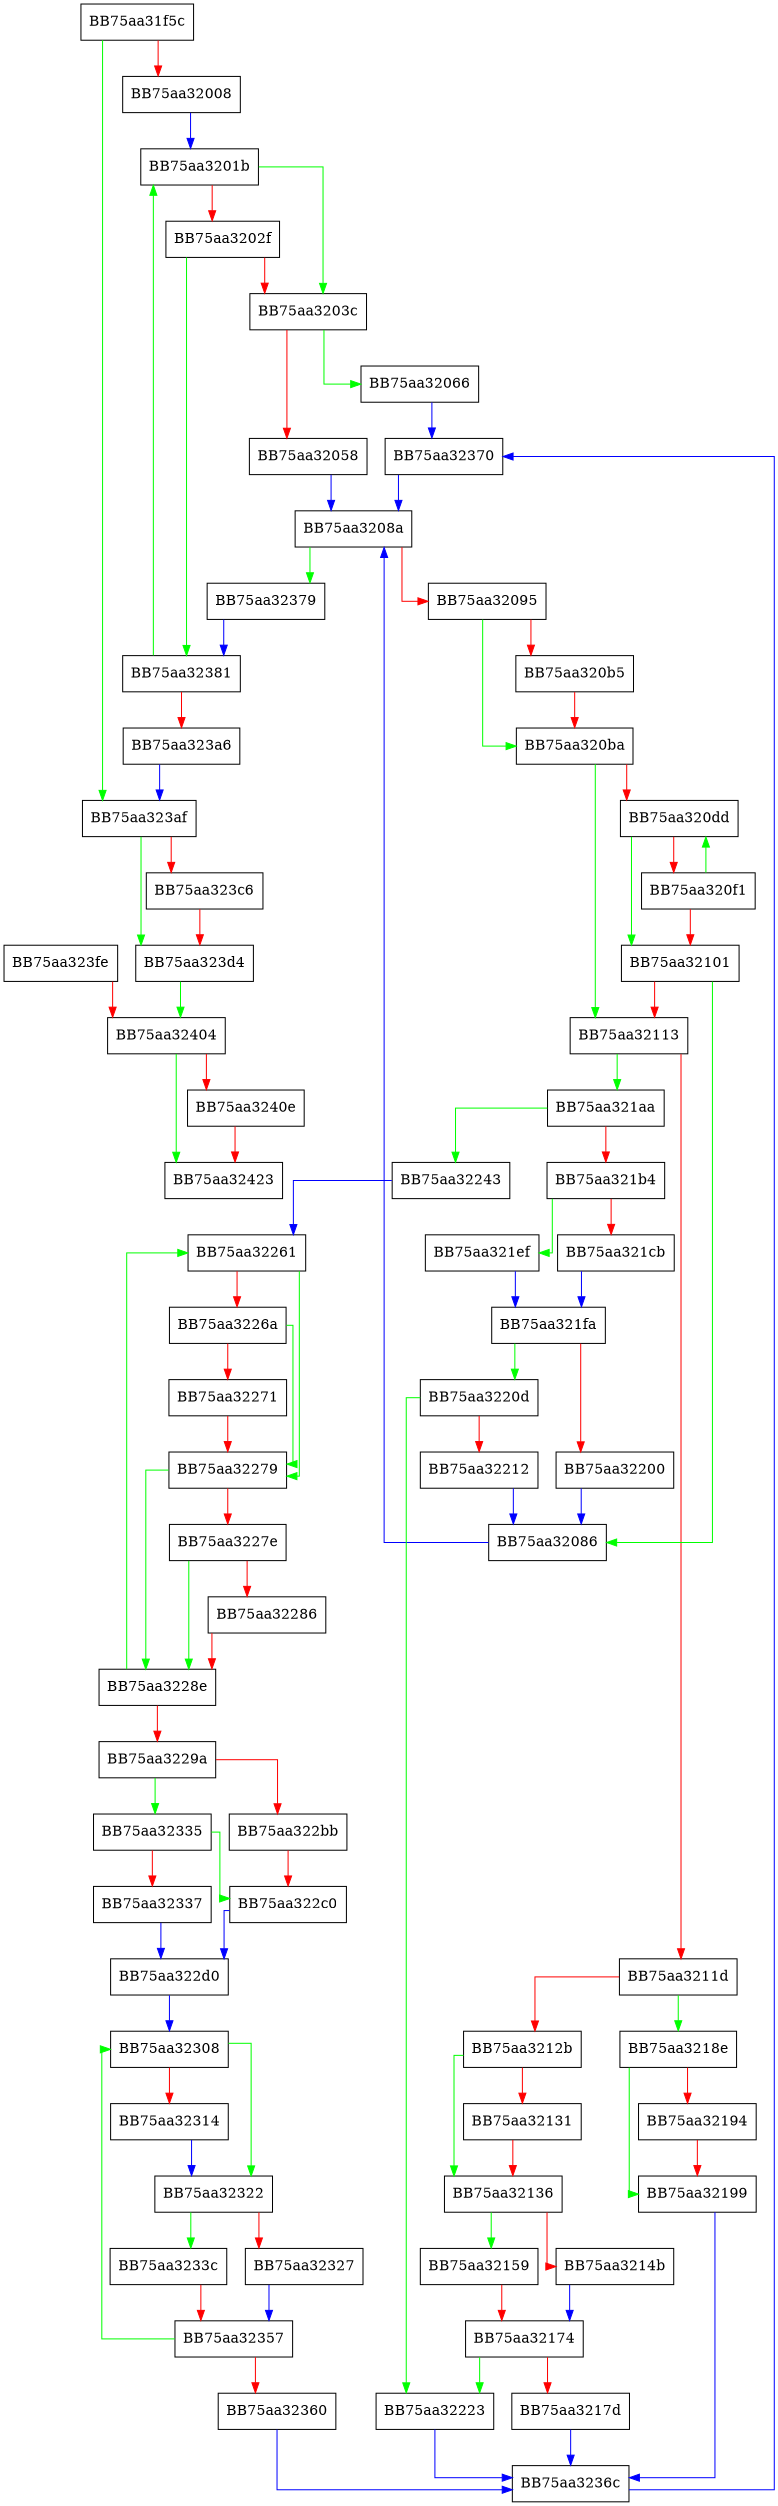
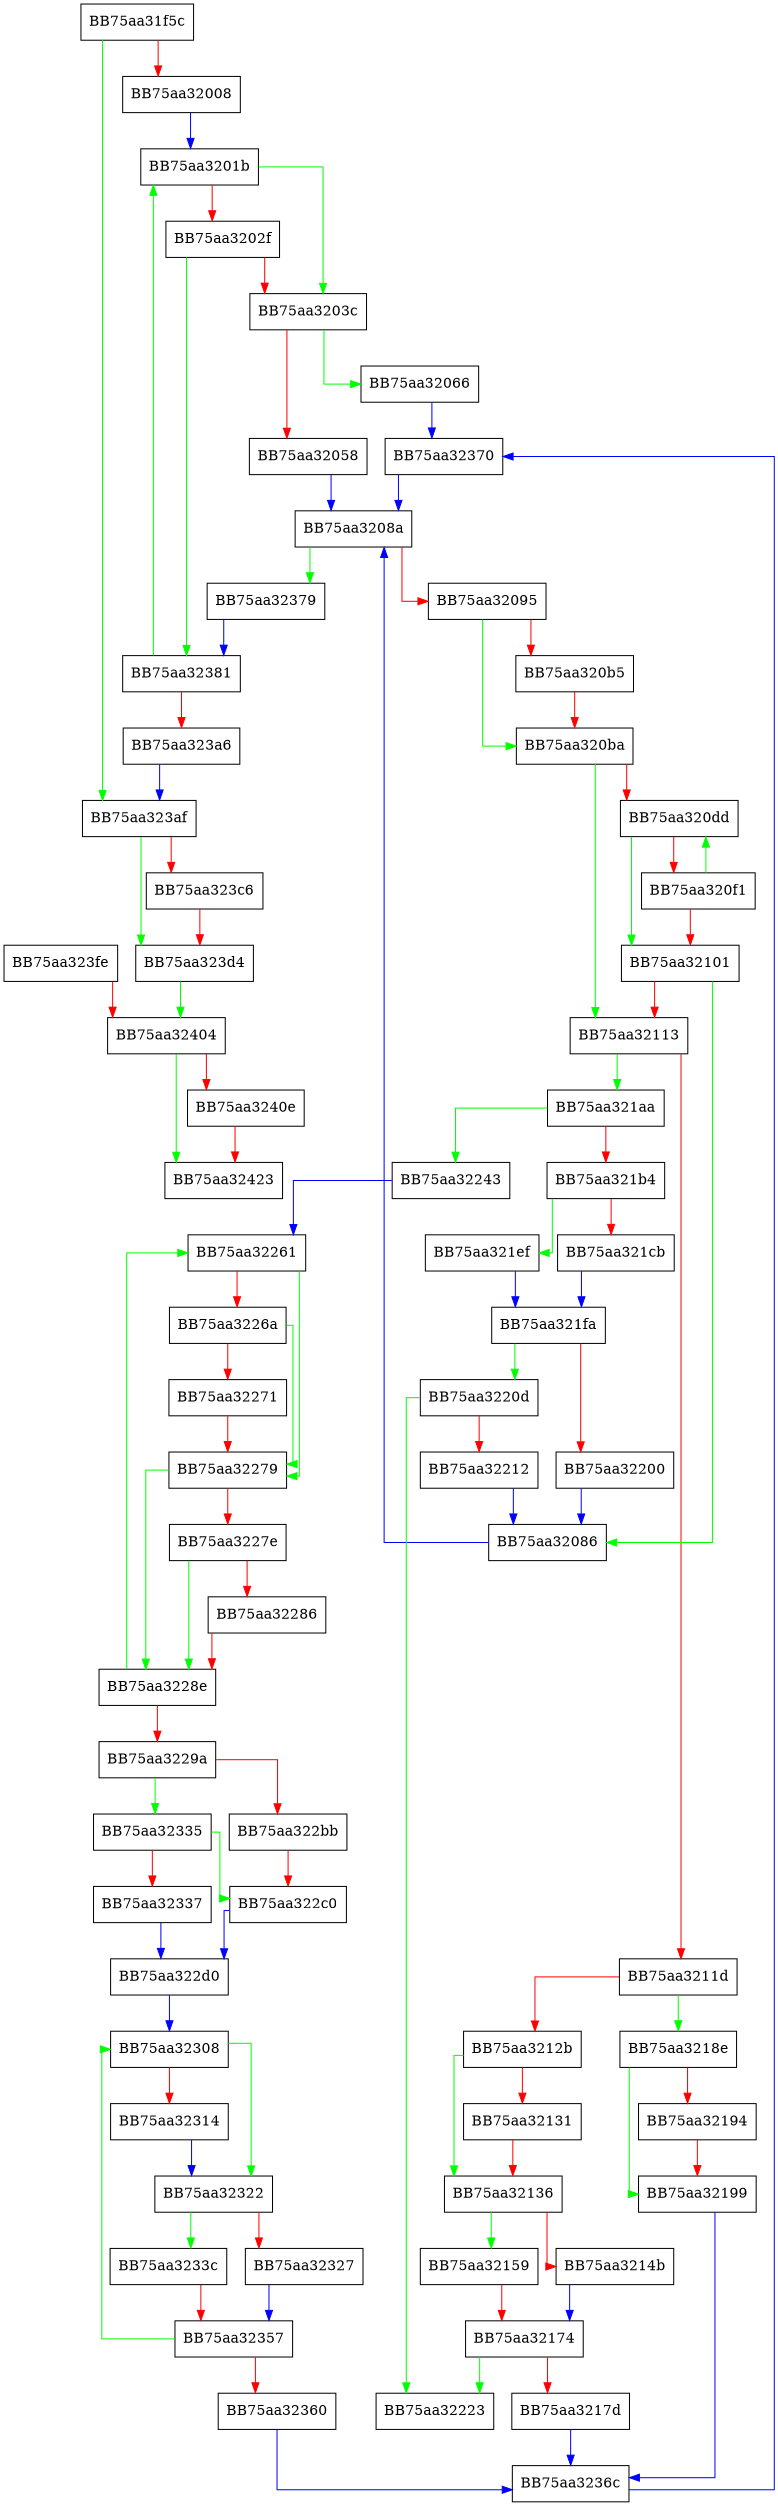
edge "BB75aa32223" -> "BB75aa3236c": removed
